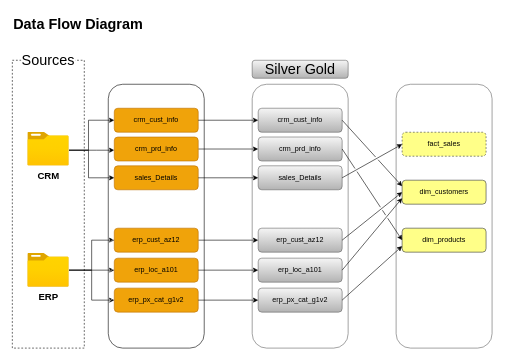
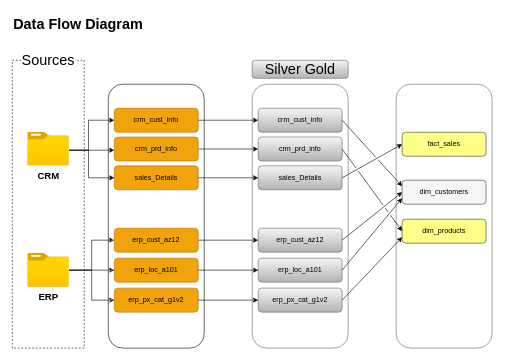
node "fact_sales": style dashed -> solid
node "dim_customers": fillcolor #ffff88 -> #f5f5f5
node "dim_products": moved (444, 240) -> (444, 231)
